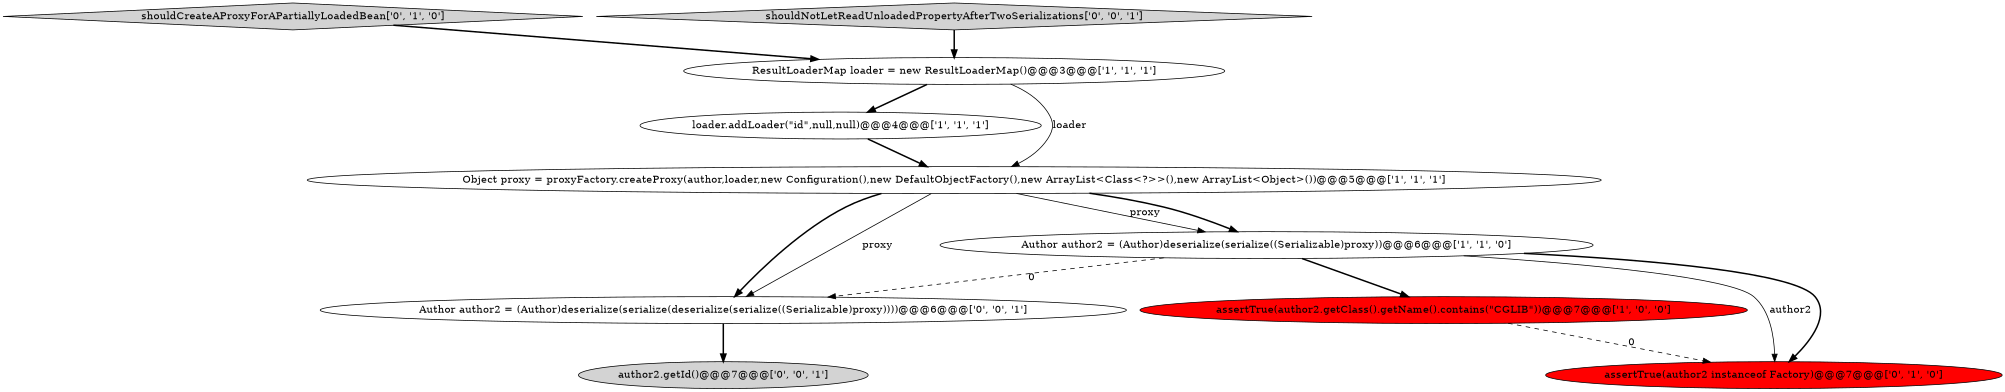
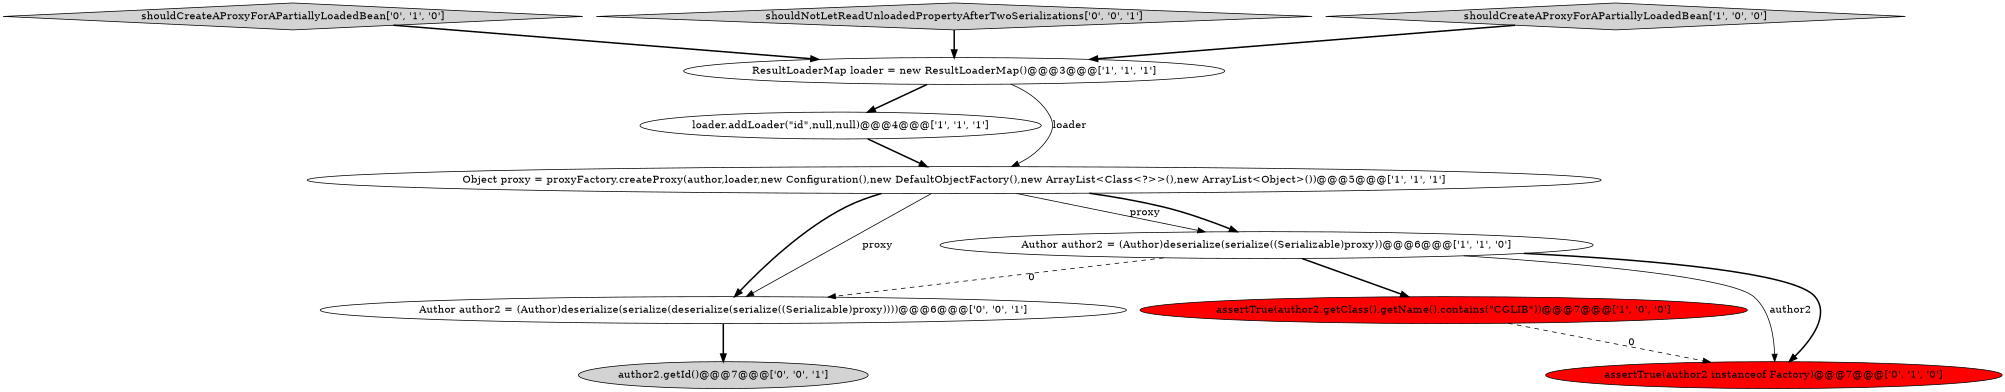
node "shouldCreateAProxyForAPartiallyLoadedBean['1', '0', '0']": added
